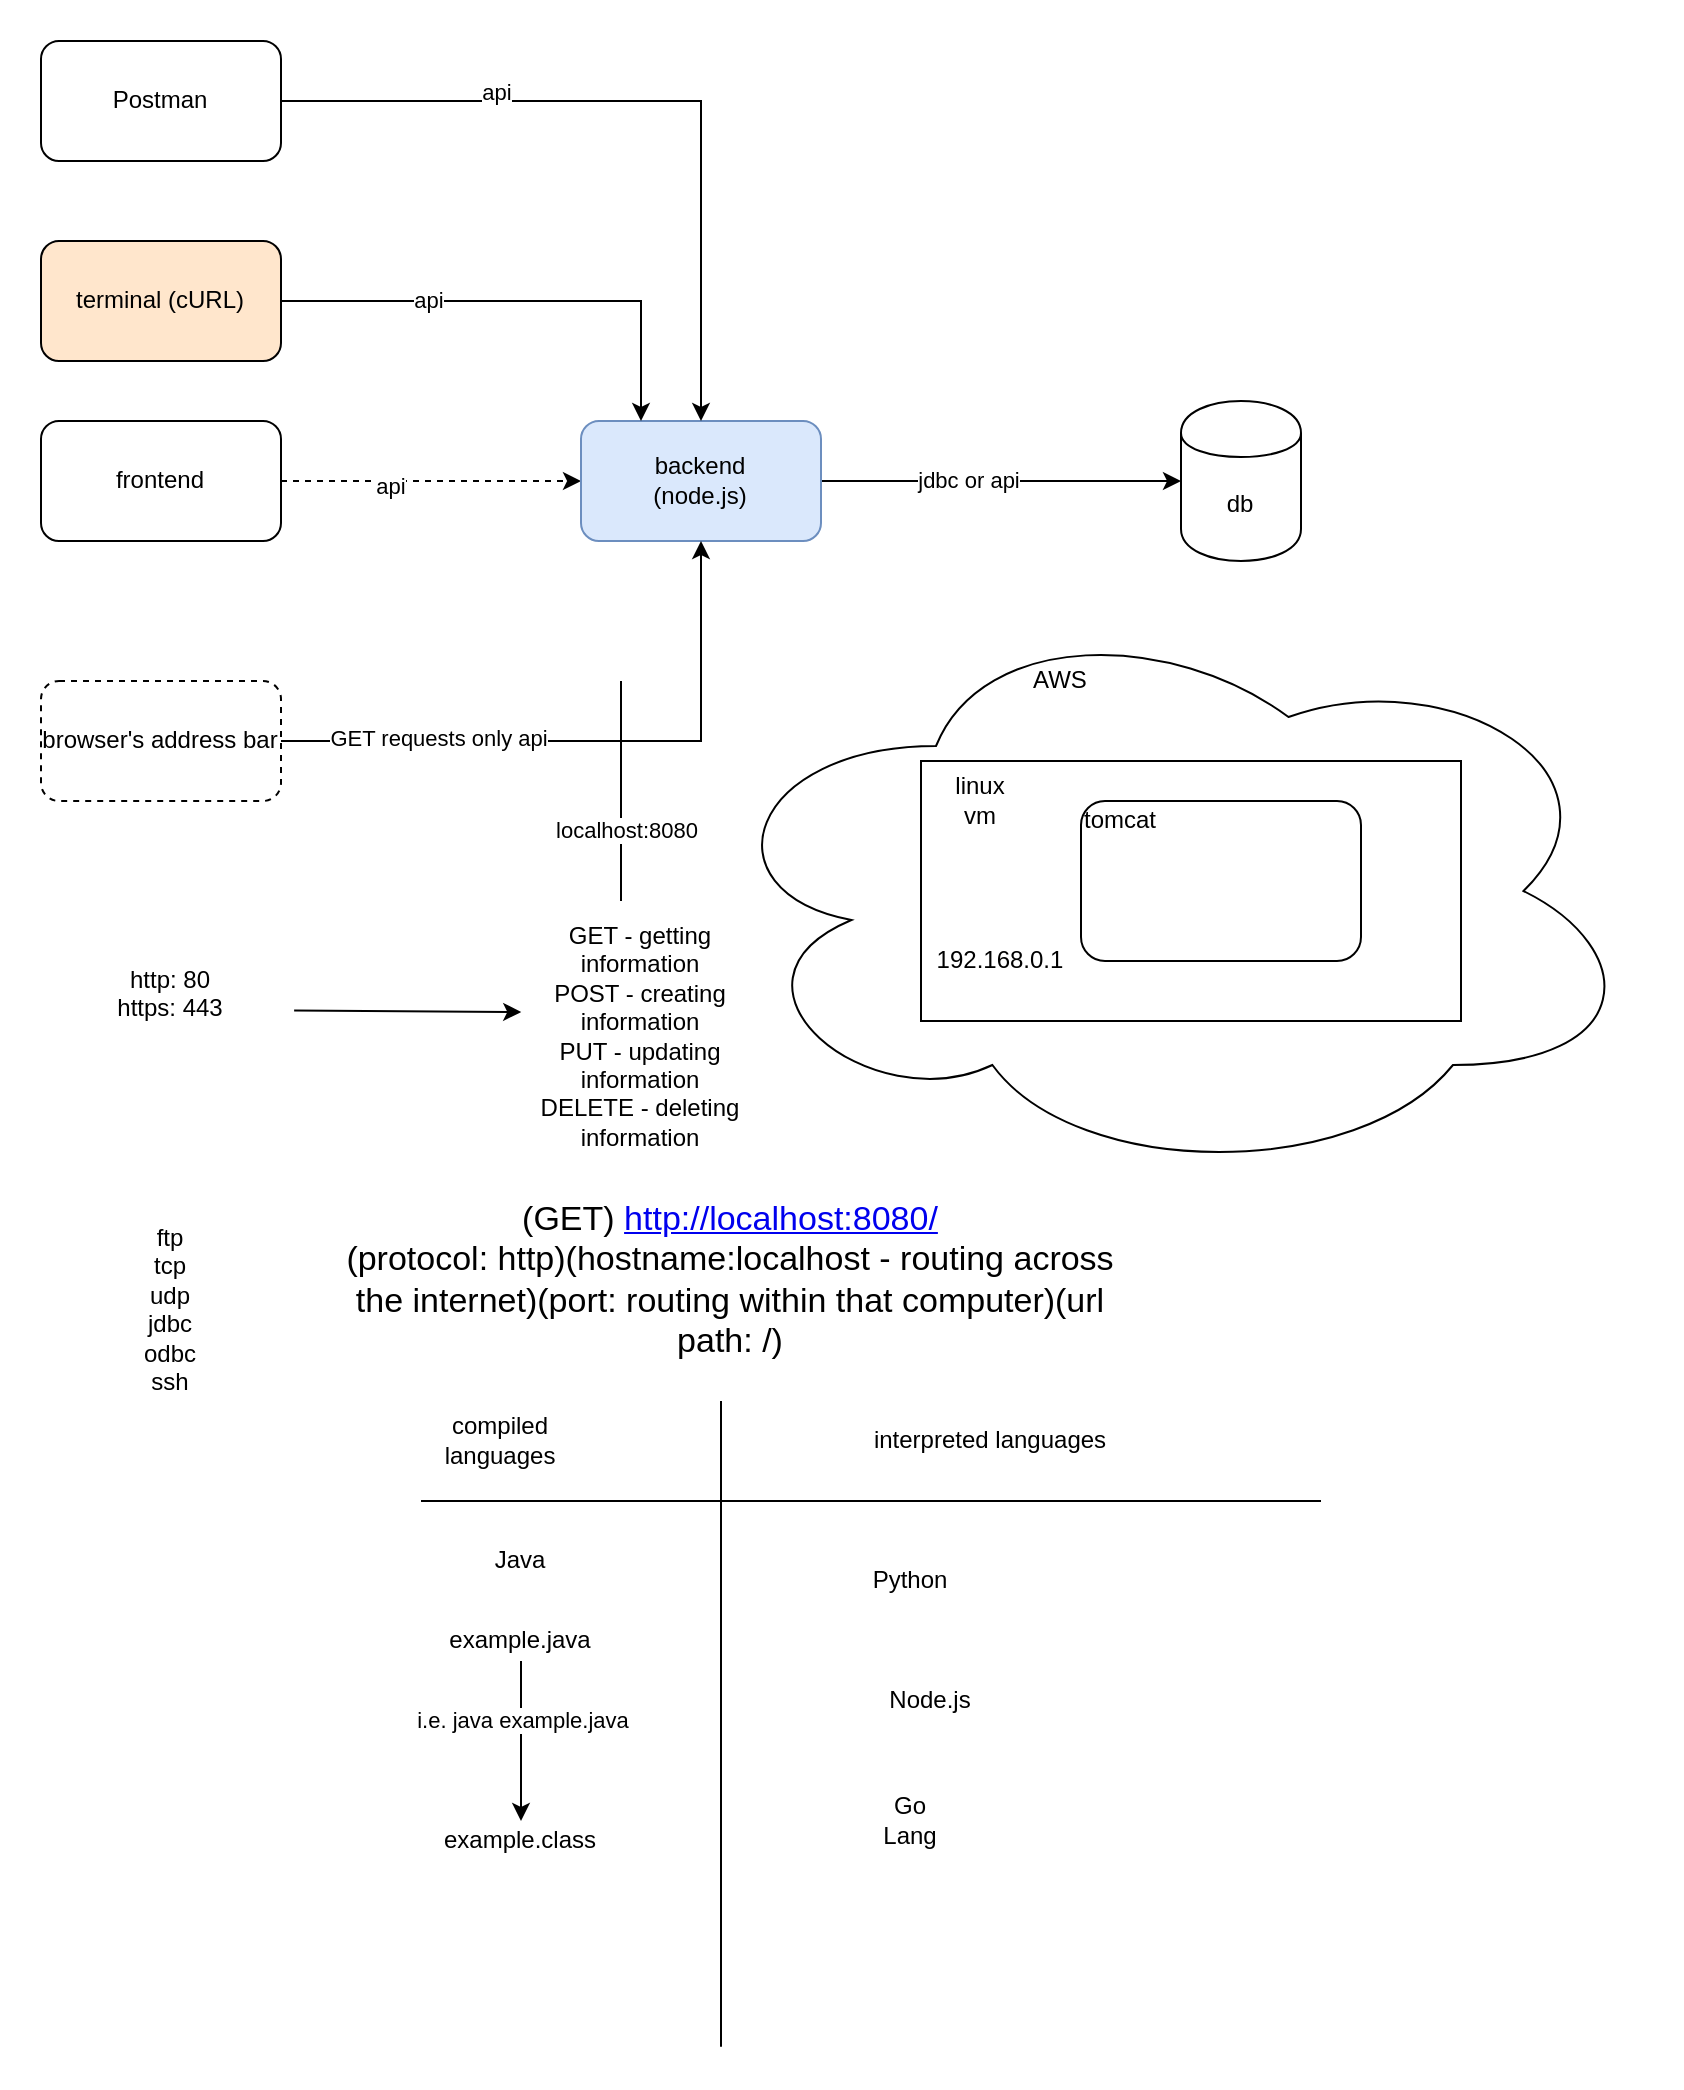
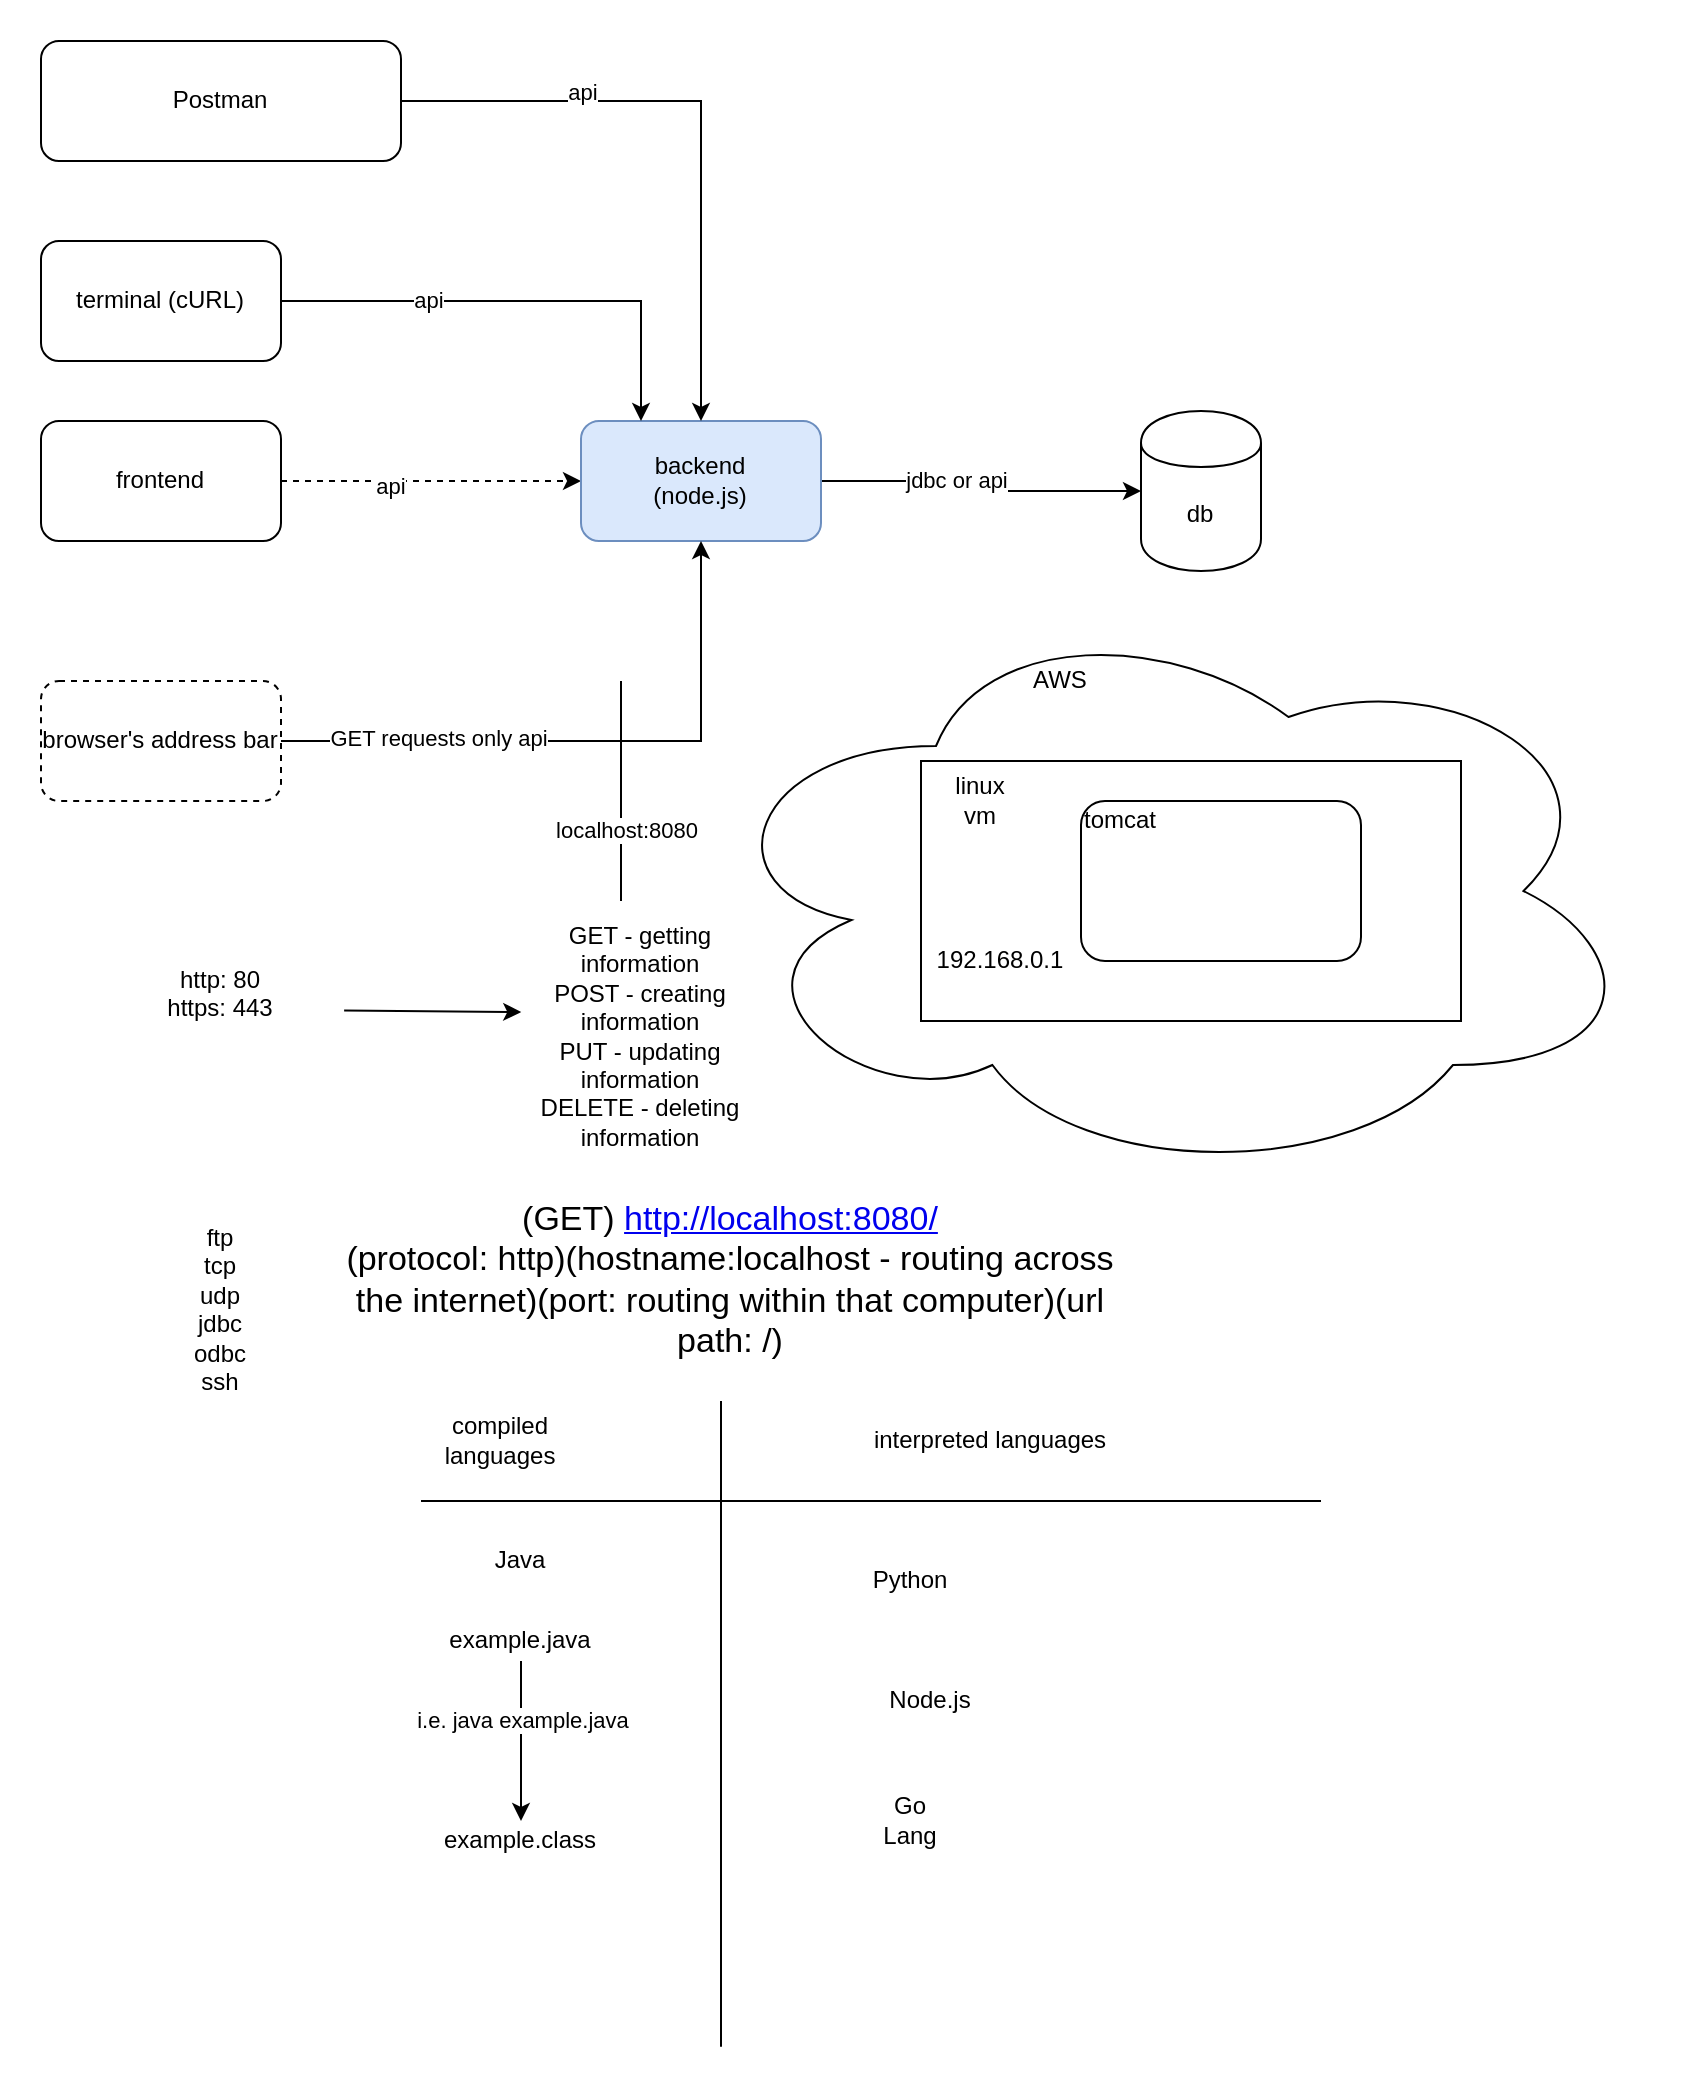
node "Postman": size 240x120 -> 360x120
node "terminal (cURL)": fillcolor #ffe6cc -> #ffffff
node "db": moved (1241, 481) -> (1201, 491)
node "http: 80 https: 443 ftp tcp udp jdbc odbc ssh": moved (171, 1181) -> (221, 1181)
